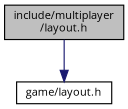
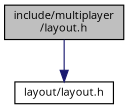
node "game/layout.h": label "game/layout.h" -> "layout/layout.h"
